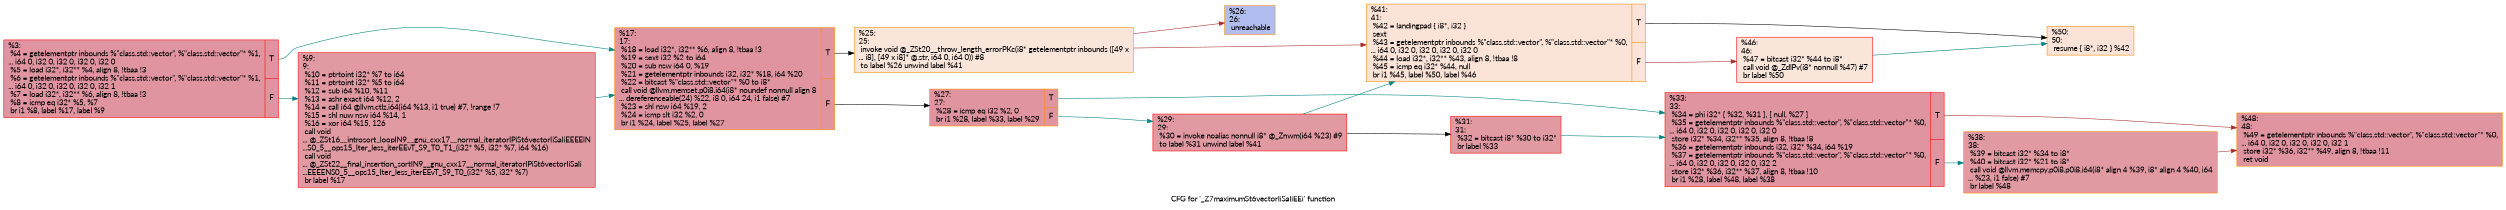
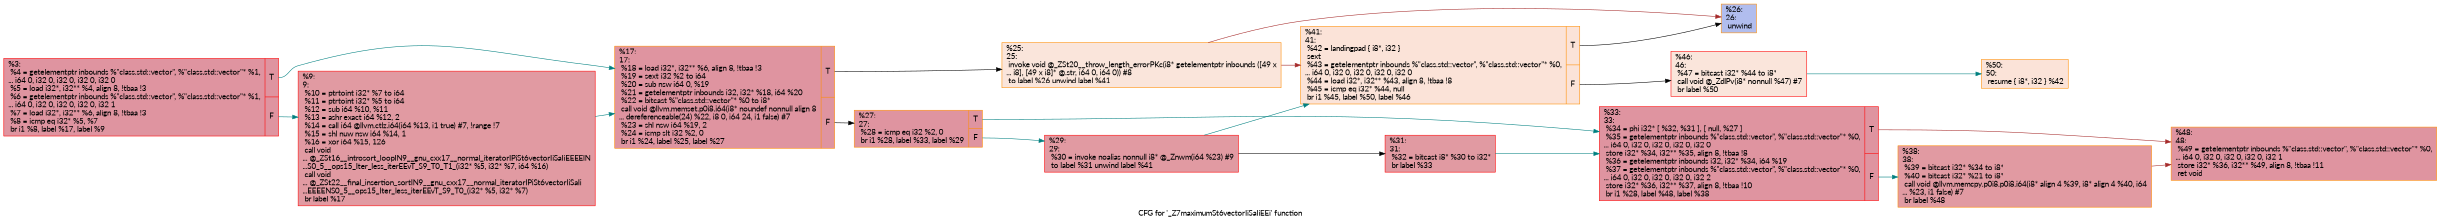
edge "%41:" -> "%50:": now "%41:" -> "%26:"
node "%26:": text "unreachable" -> "unwind"
edge "%41:" -> "%46:": color brown -> black
